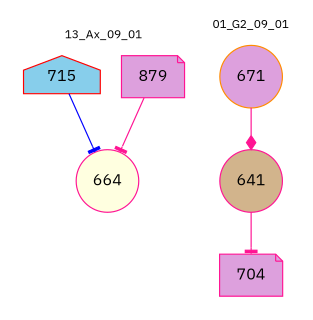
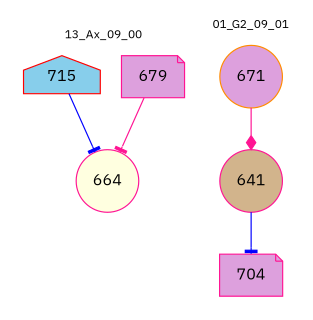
cluster "13_Ax_09_01": label "13_Ax_09_01" -> "13_Ax_09_00"
node "879": label "879" -> "679"
edge "641" -> "704": color deeppink -> blue
